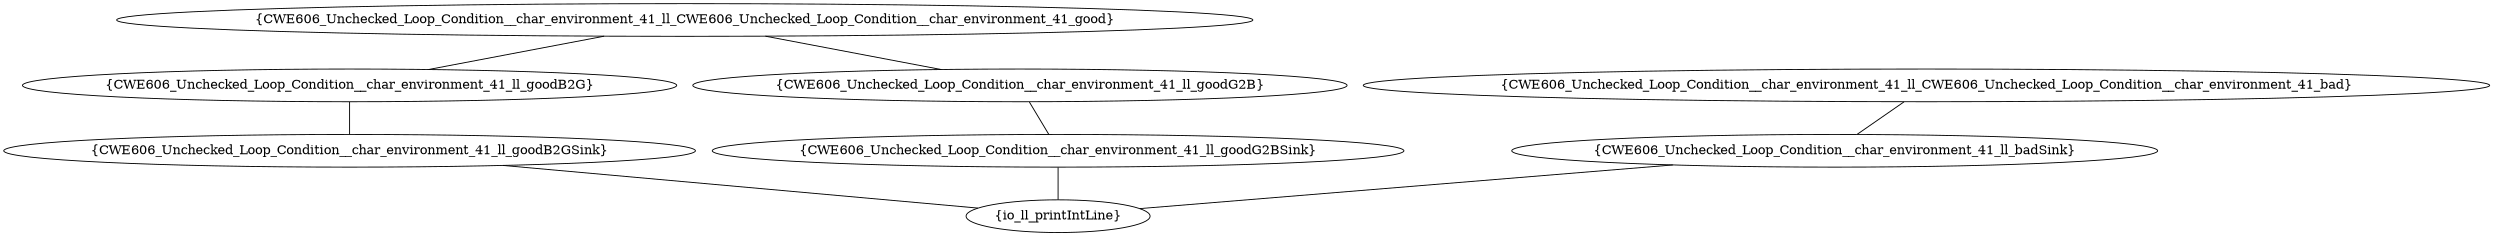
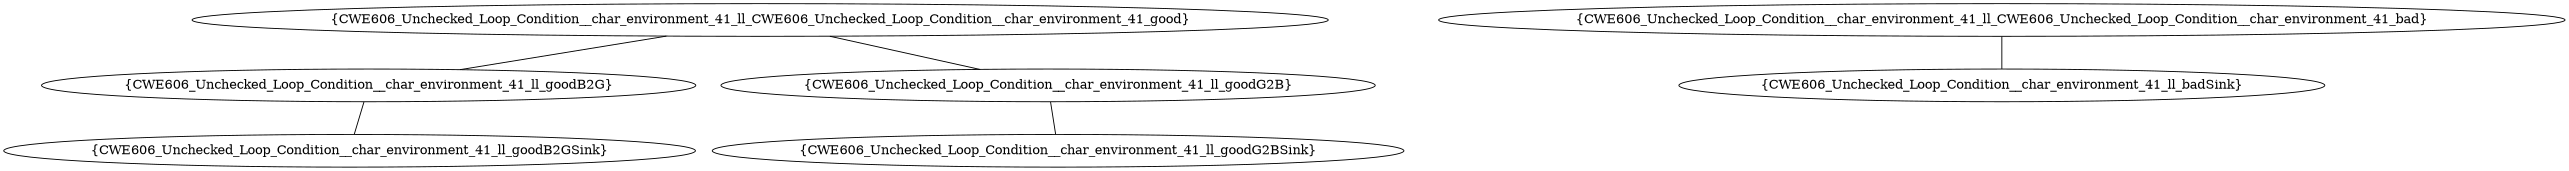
node "{io_ll_printIntLine}": removed
